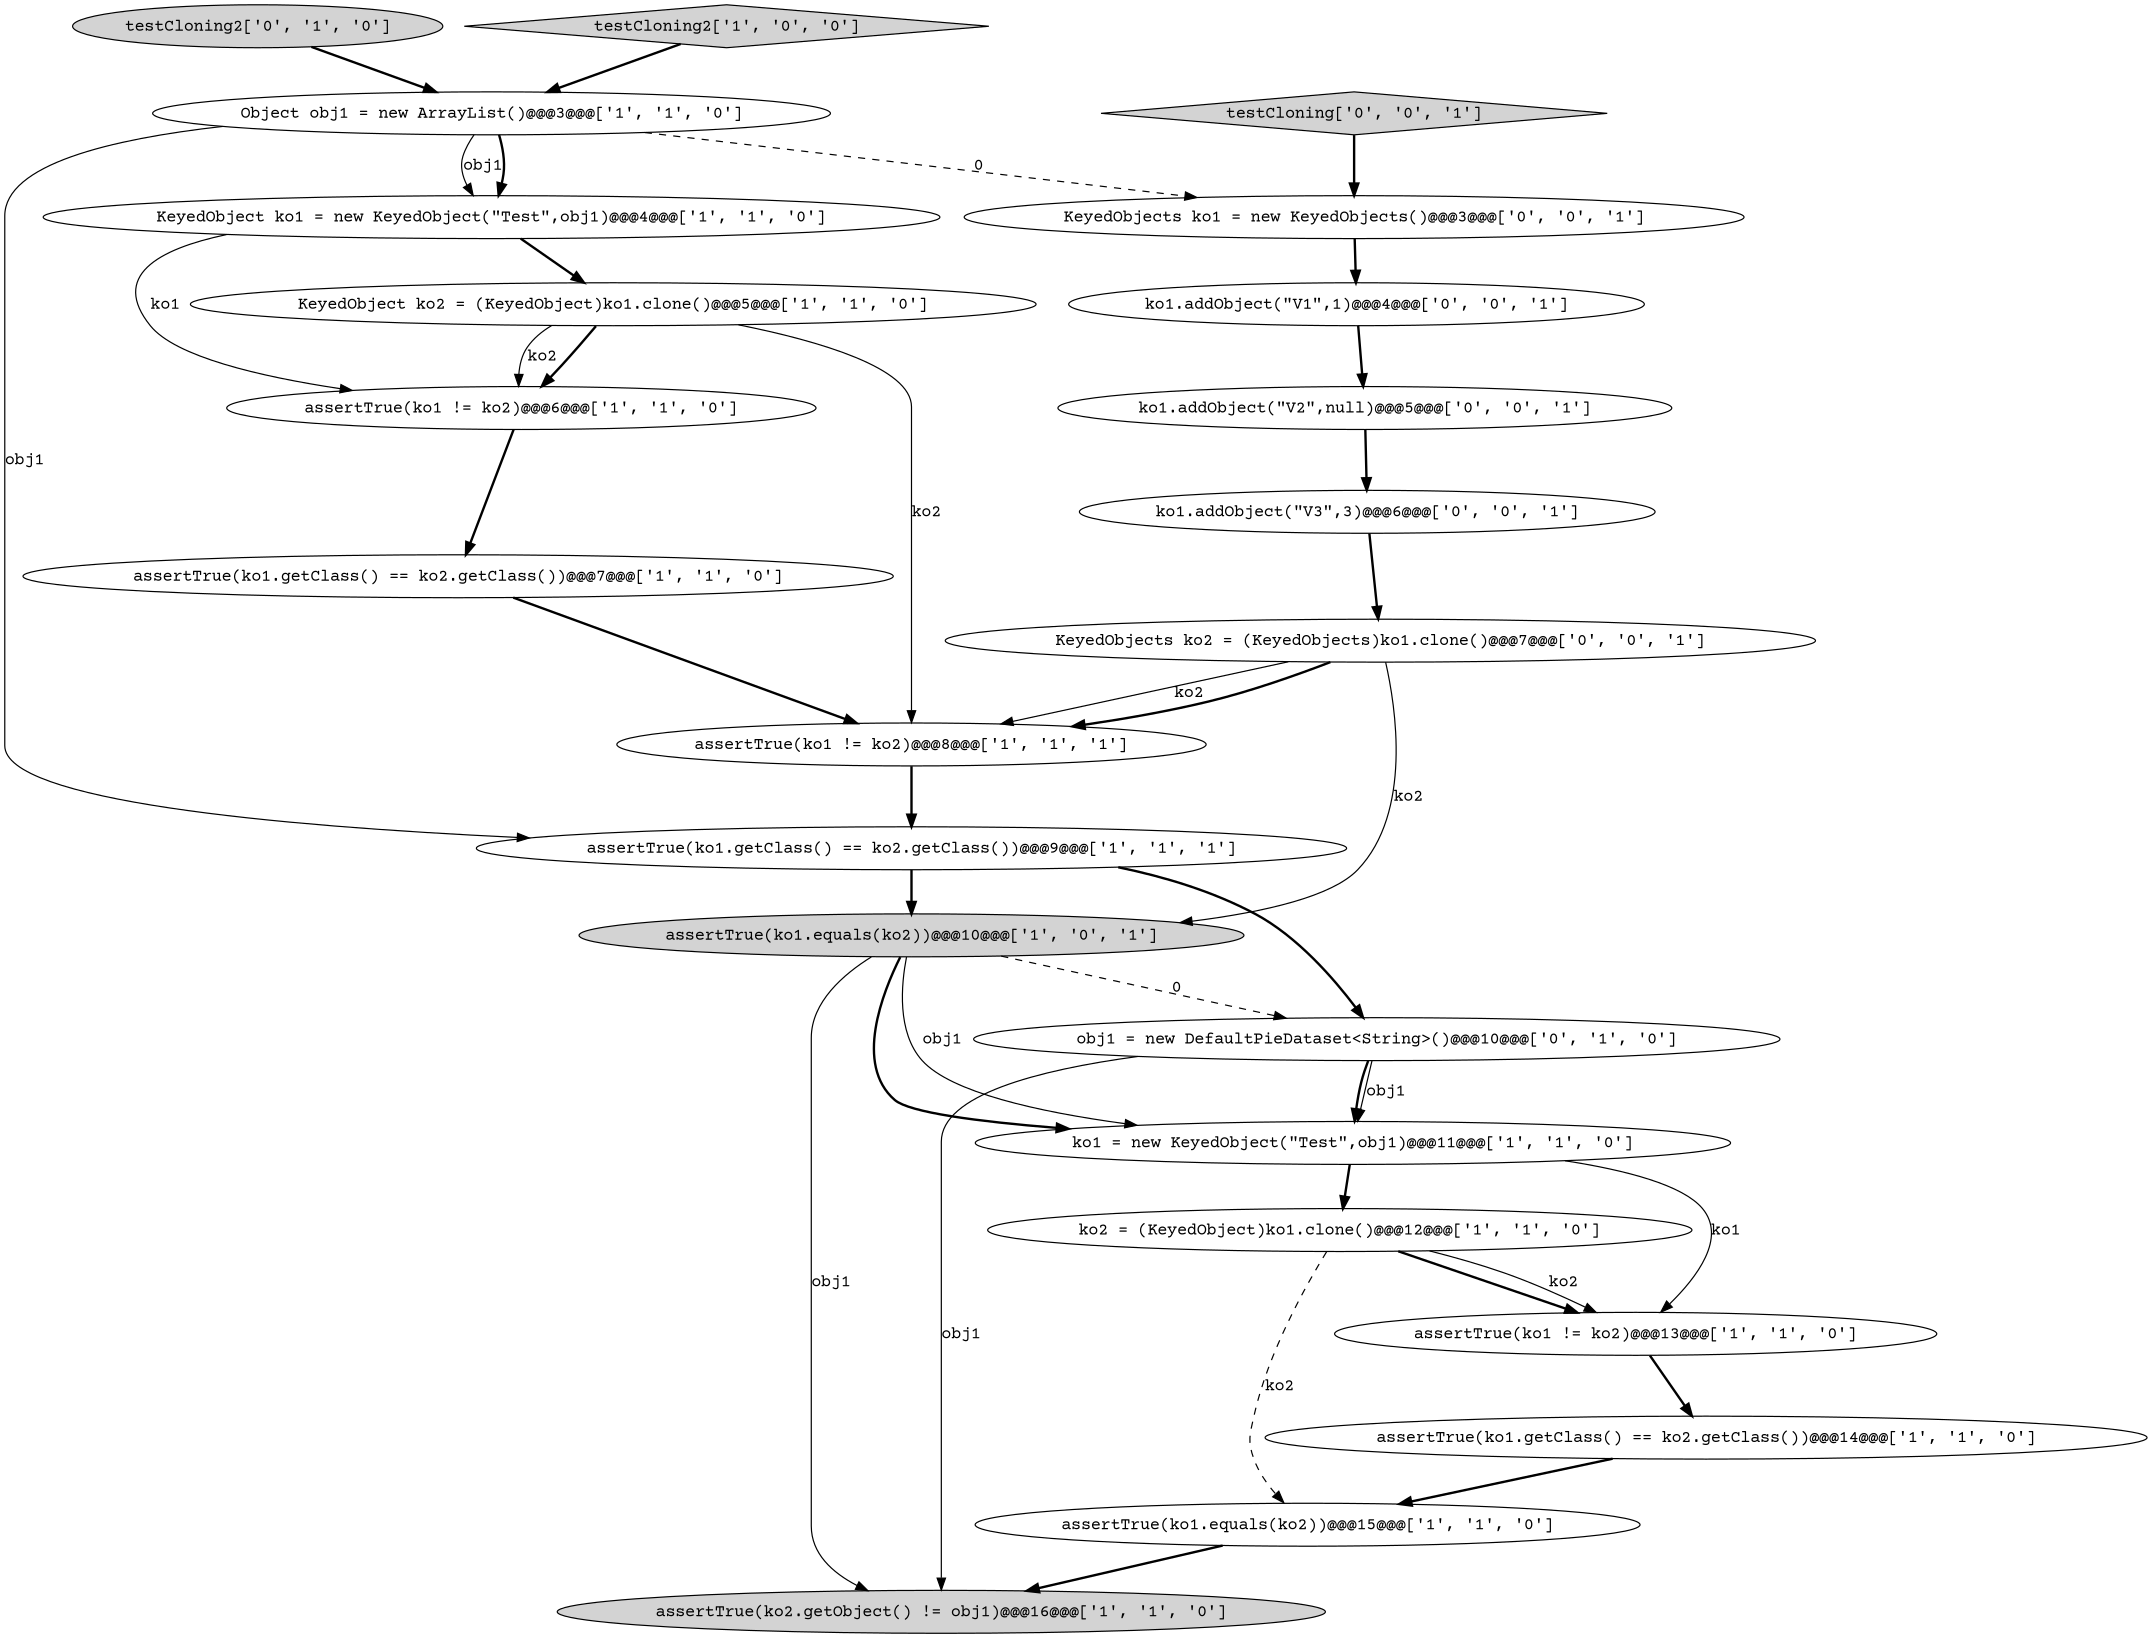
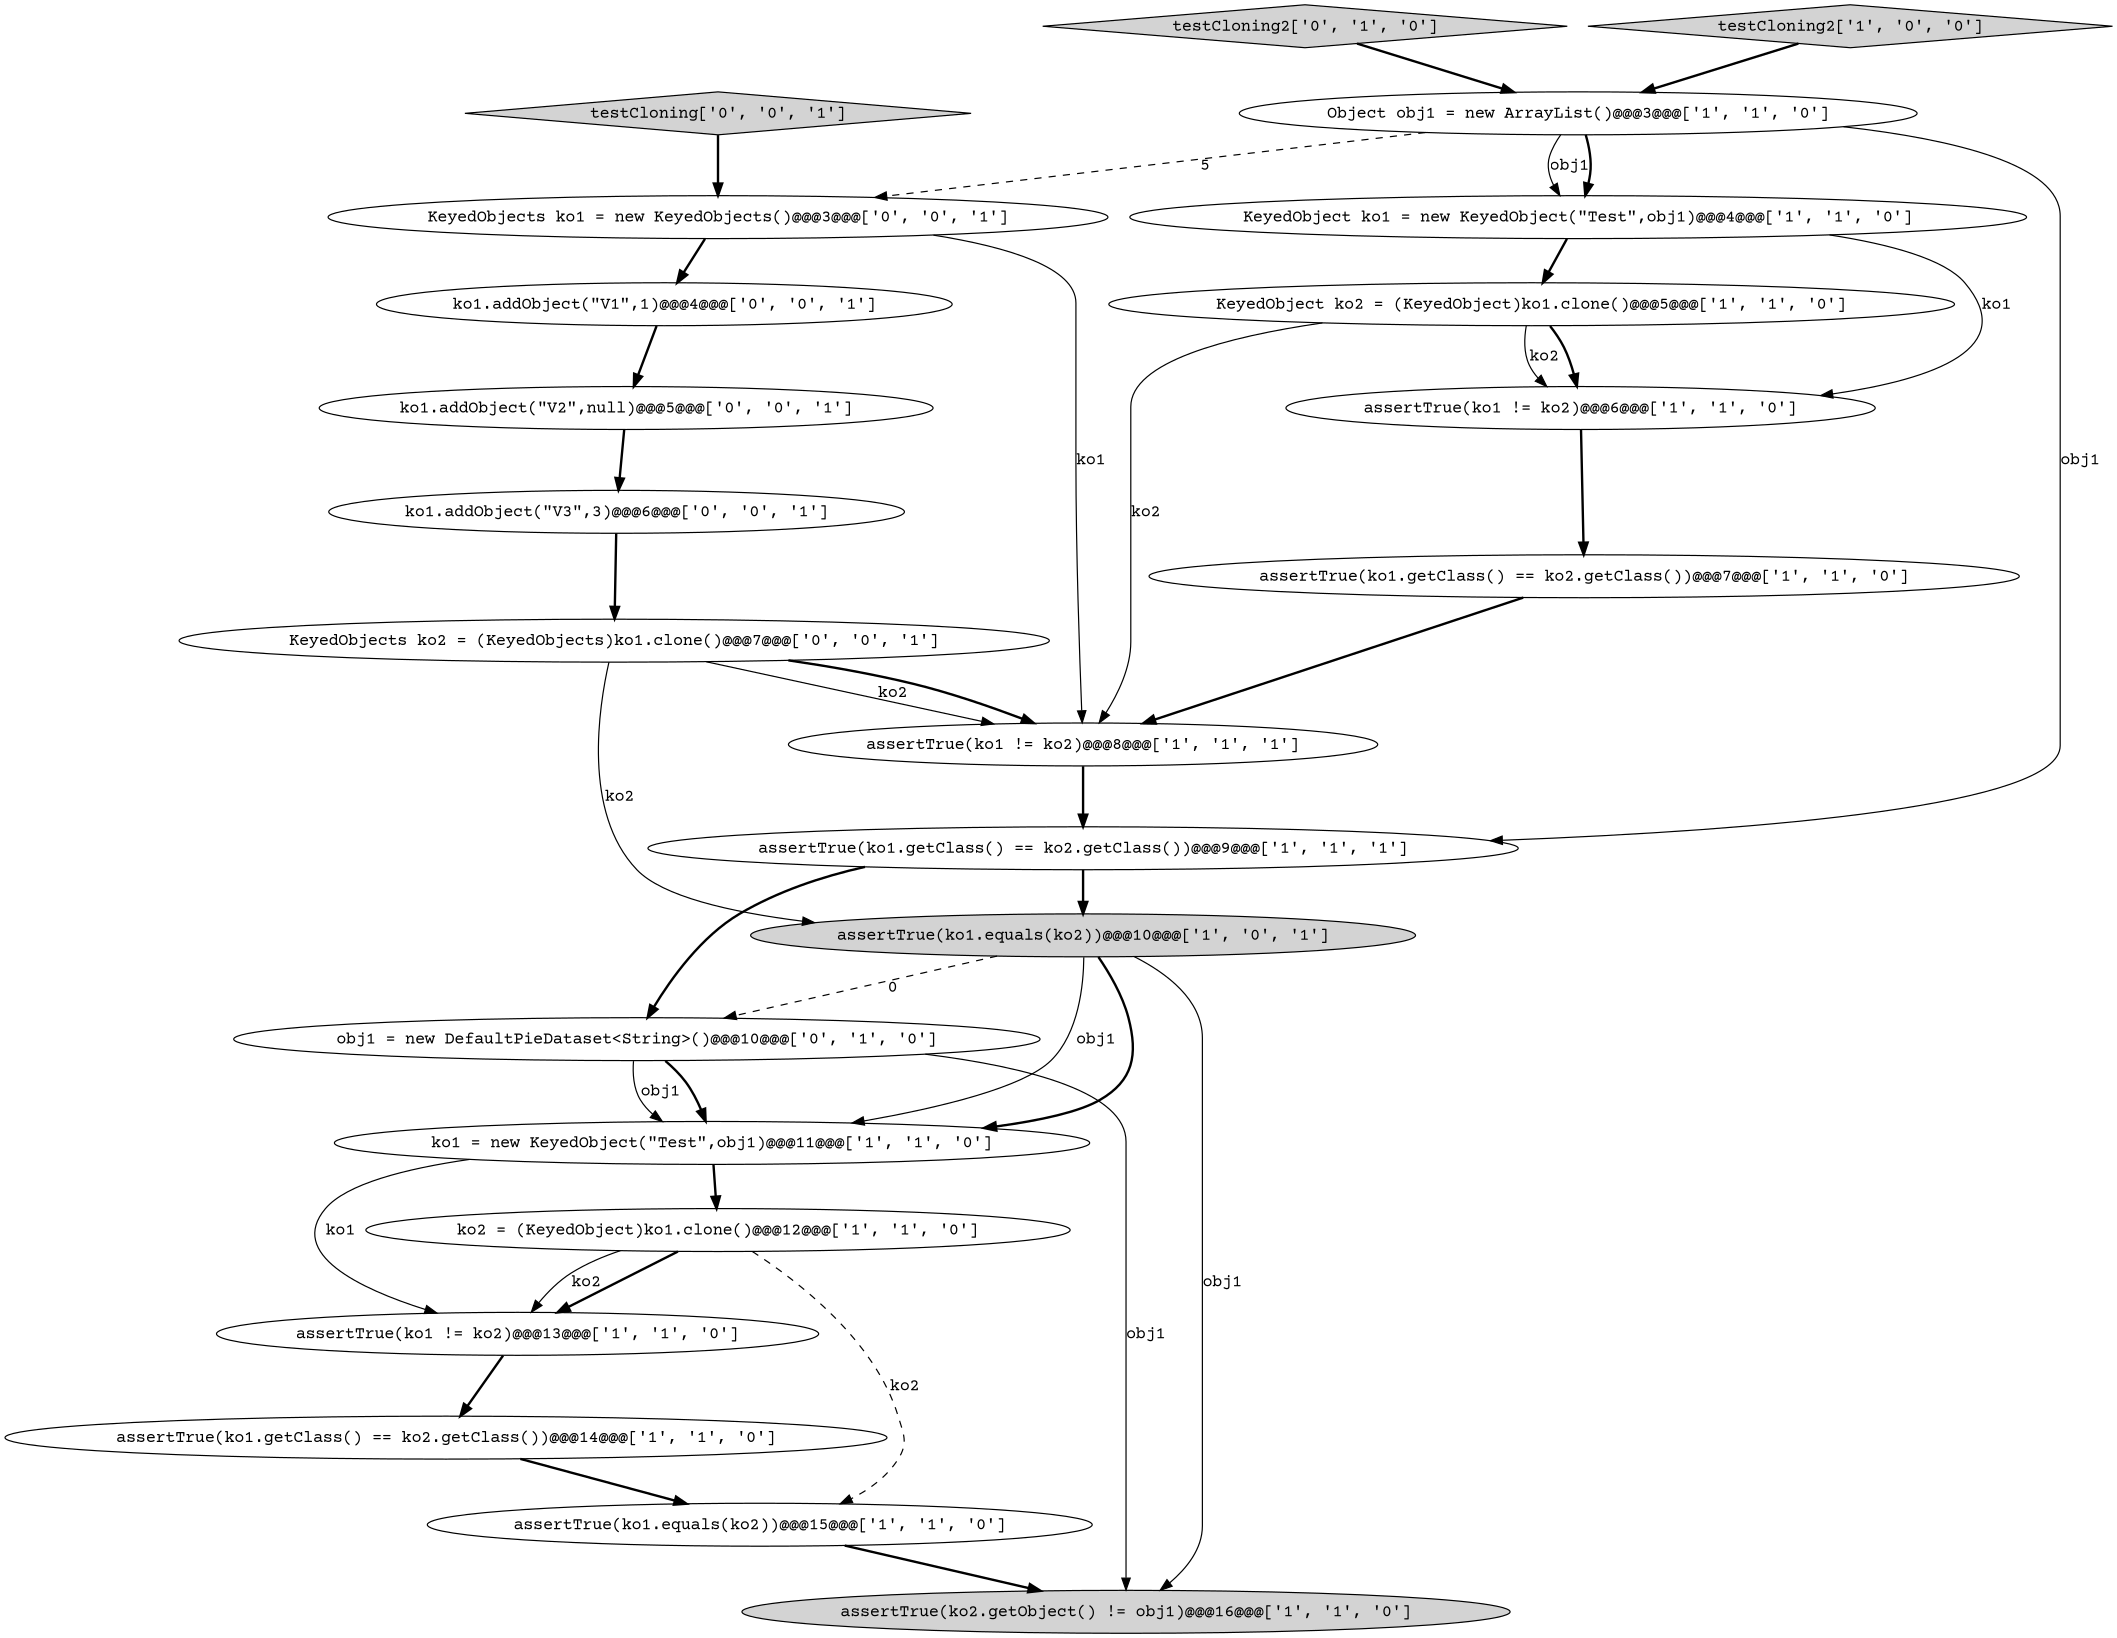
node "testCloning2['0', '1', '0']": shape ellipse -> diamond
edge "Object obj1 = new ArrayList()@@@3@@@['1', '1', '0']" -> "KeyedObjects ko1 = new KeyedObjects()@@@3@@@['0', '0', '1']": label "0" -> "5"
edge "KeyedObjects ko1 = new KeyedObjects()@@@3@@@['0', '0', '1']" -> "assertTrue(ko1 != ko2)@@@8@@@['1', '1', '1']": added, label "ko1"
